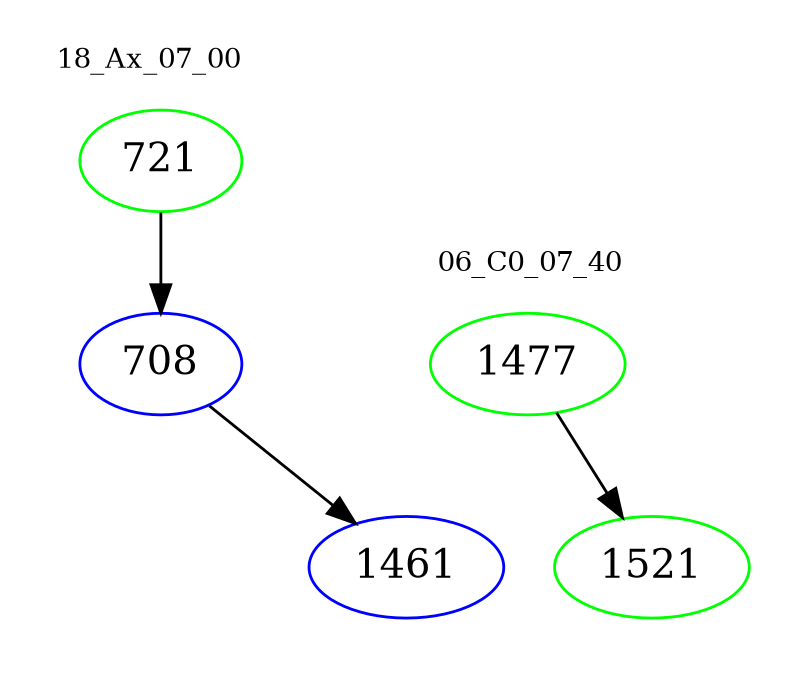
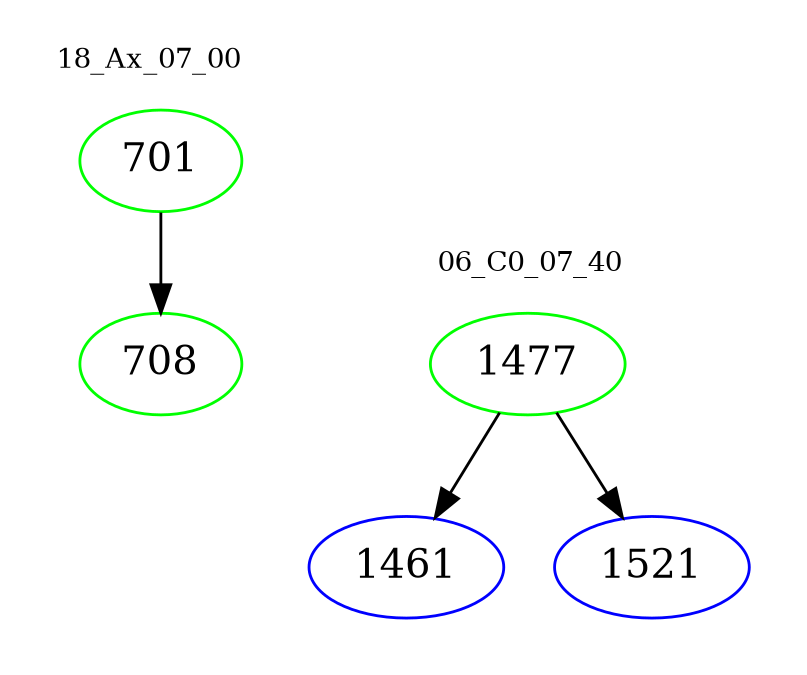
node "721": label "721" -> "701"
node "708": color blue -> green
edge "708" -> "1461": now "1477" -> "1461"
node "1521": color green -> blue
